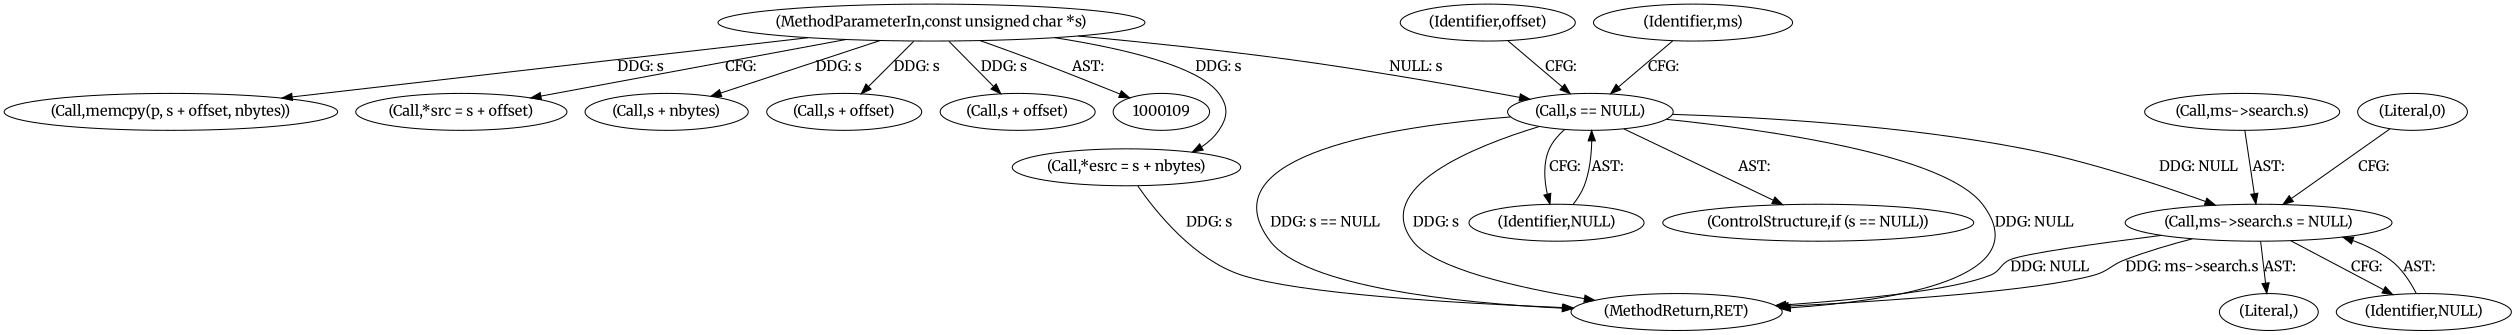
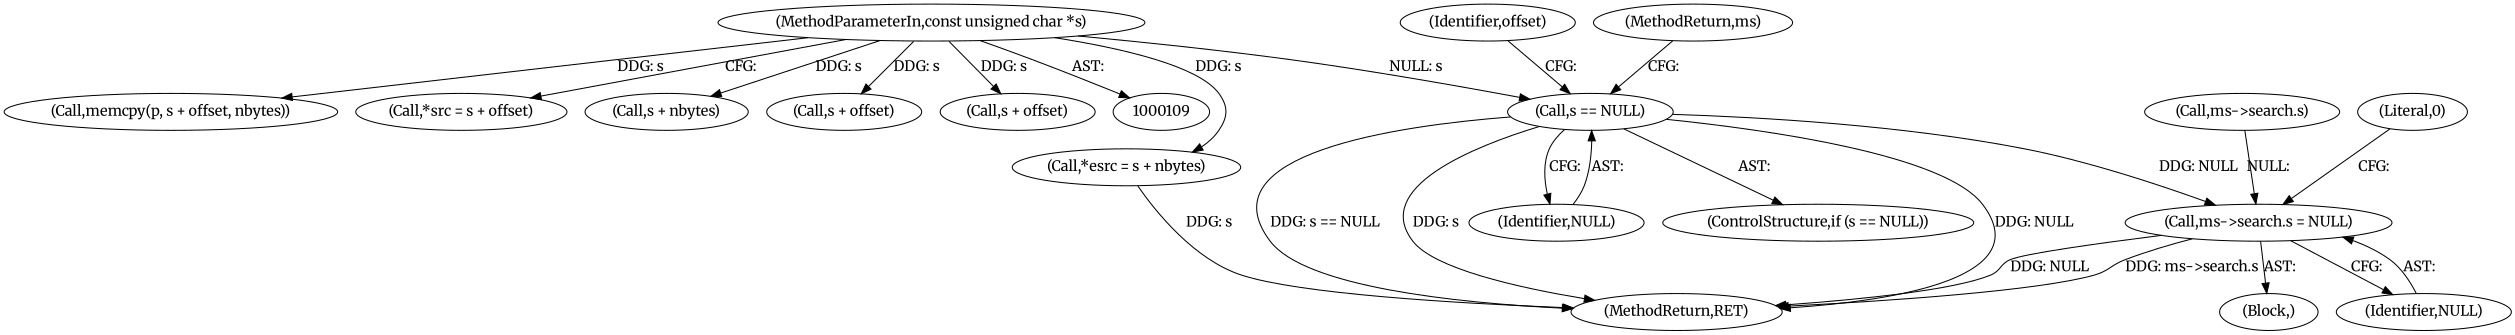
node "(Identifier,ms)": label "(Identifier,ms)" -> "(MethodReturn,ms)"
edge "(Call,ms->search.s)" -> "(Call,ms->search.s = NULL)": label "AST: " -> "NULL: "
node "(Literal,)": label "(Literal,)" -> "(Block,)"
